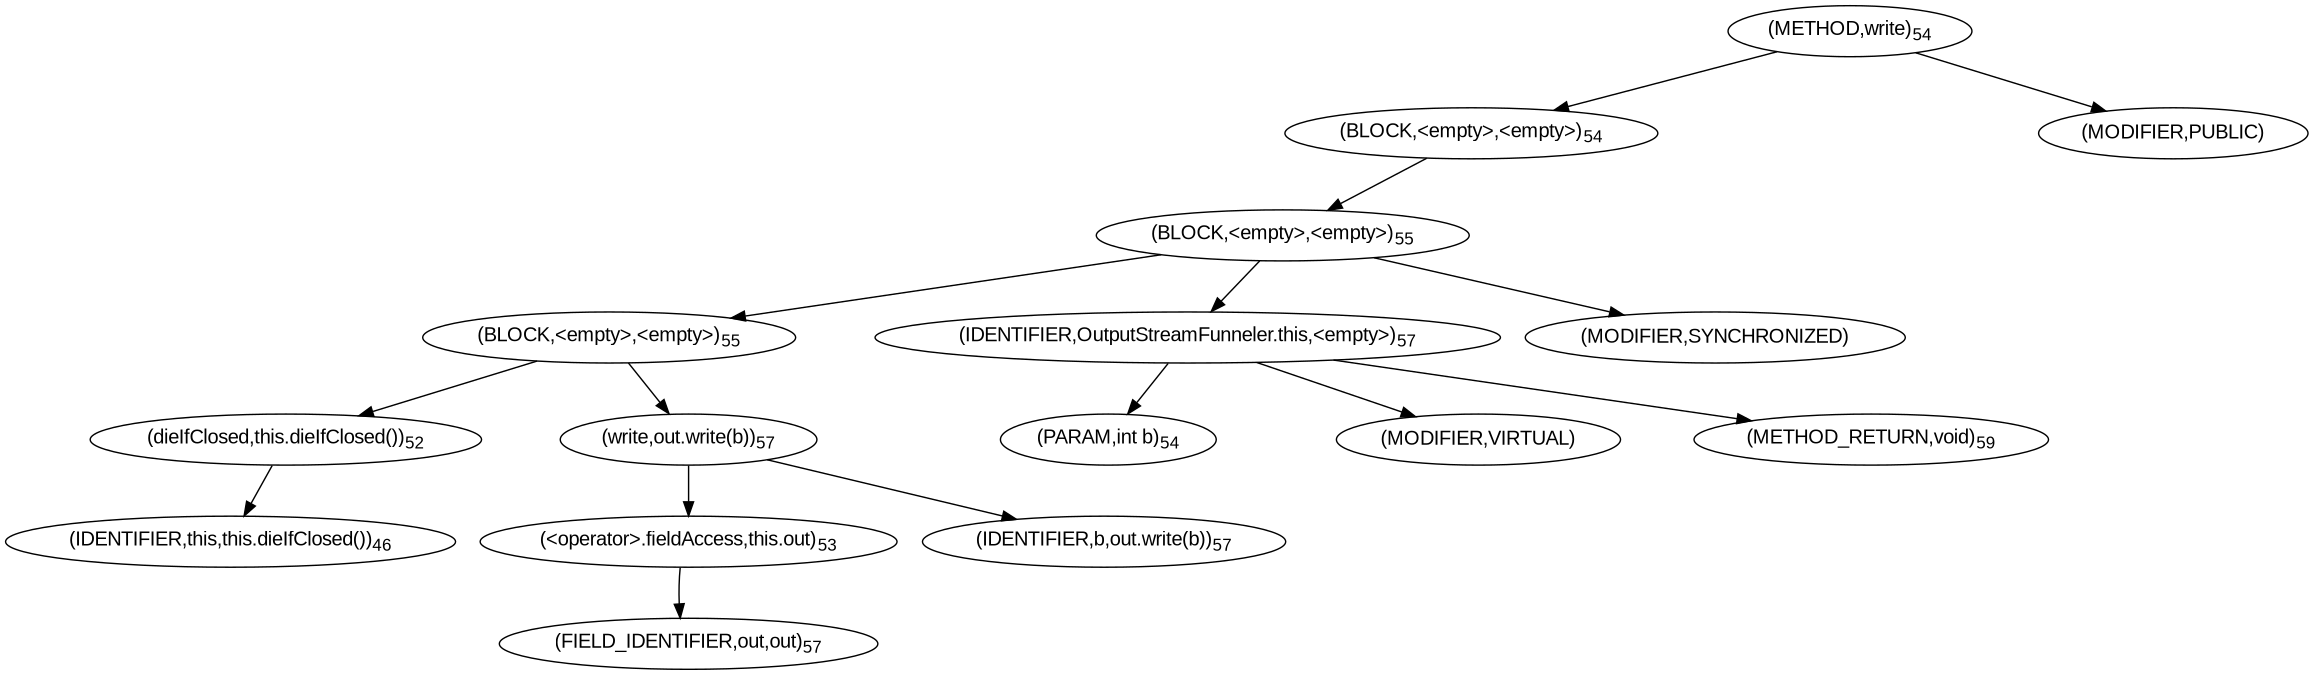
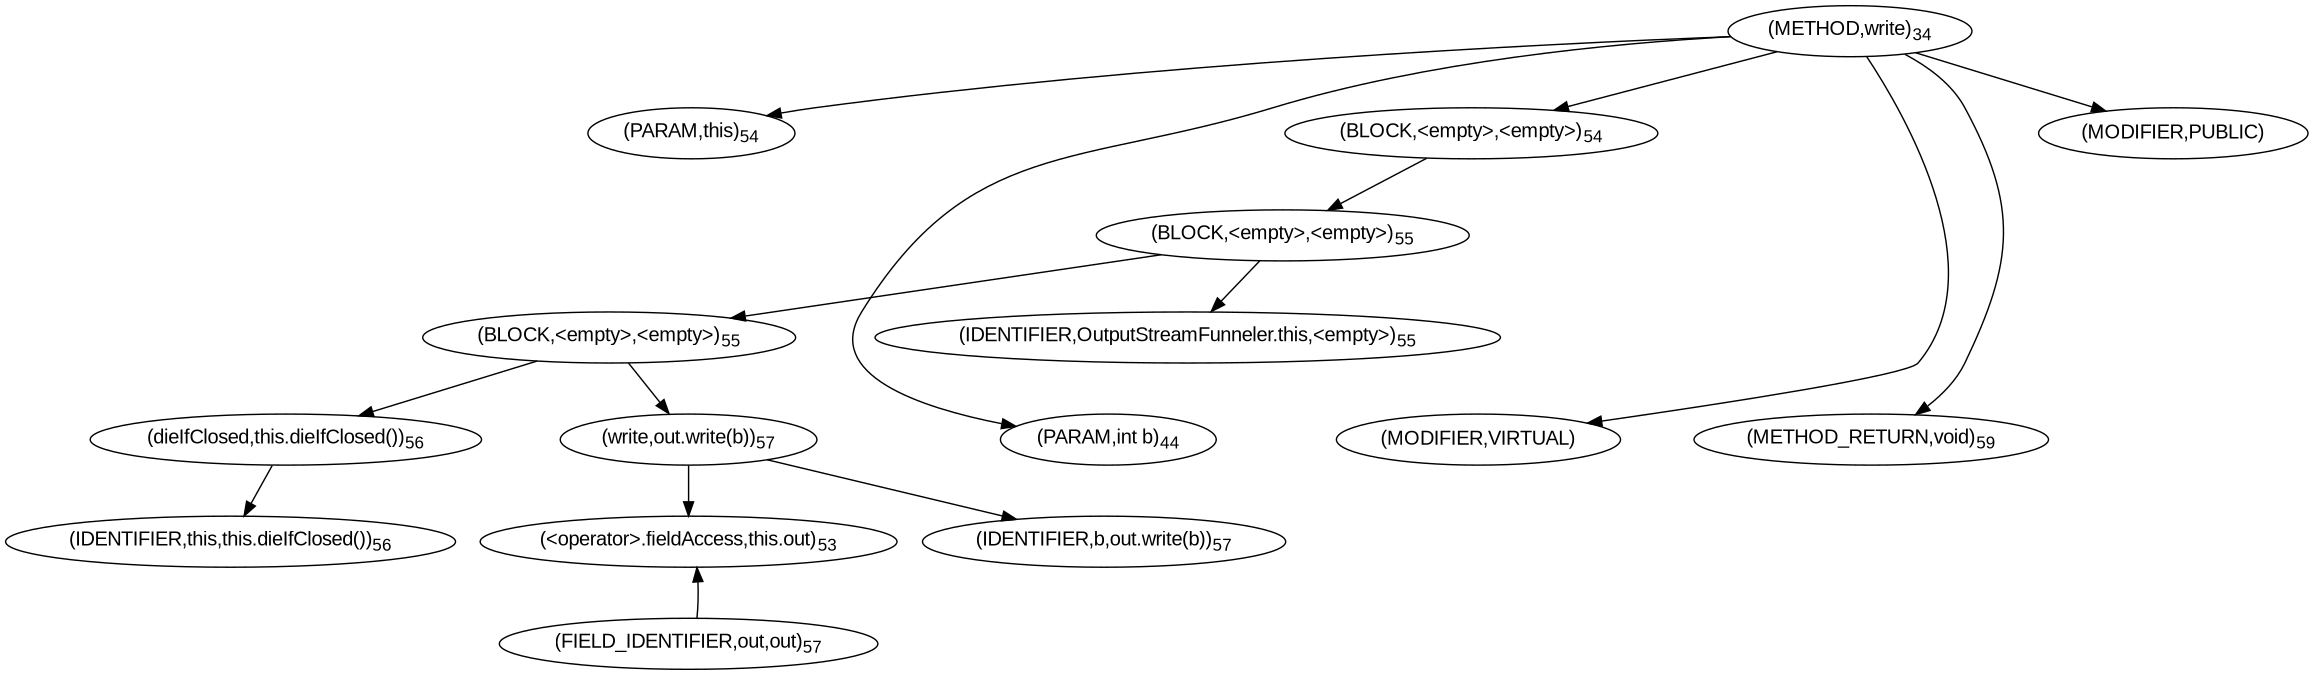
node "(METHOD,write)": text "54" -> "34"
node "(PARAM,this)": added
node "(IDENTIFIER,OutputStreamFunneler.this,<empty>)": text "57" -> "55"
node "(MODIFIER,SYNCHRONIZED)": removed
edge "(IDENTIFIER,OutputStreamFunneler.this,<empty>)" -> "(PARAM,int b)": now "(METHOD,write)" -> "(PARAM,int b)"
edge "(IDENTIFIER,OutputStreamFunneler.this,<empty>)" -> "(MODIFIER,VIRTUAL)": now "(METHOD,write)" -> "(MODIFIER,VIRTUAL)"
edge "(IDENTIFIER,OutputStreamFunneler.this,<empty>)" -> "(METHOD_RETURN,void)": now "(METHOD,write)" -> "(METHOD_RETURN,void)"
node "(dieIfClosed,this.dieIfClosed())": text "52" -> "56"
node "(PARAM,int b)": text "54" -> "44"
node "(IDENTIFIER,this,this.dieIfClosed())": text "46" -> "56"
edge "(<operator>.fieldAccess,this.out)" -> "(FIELD_IDENTIFIER,out,out)": reversed
